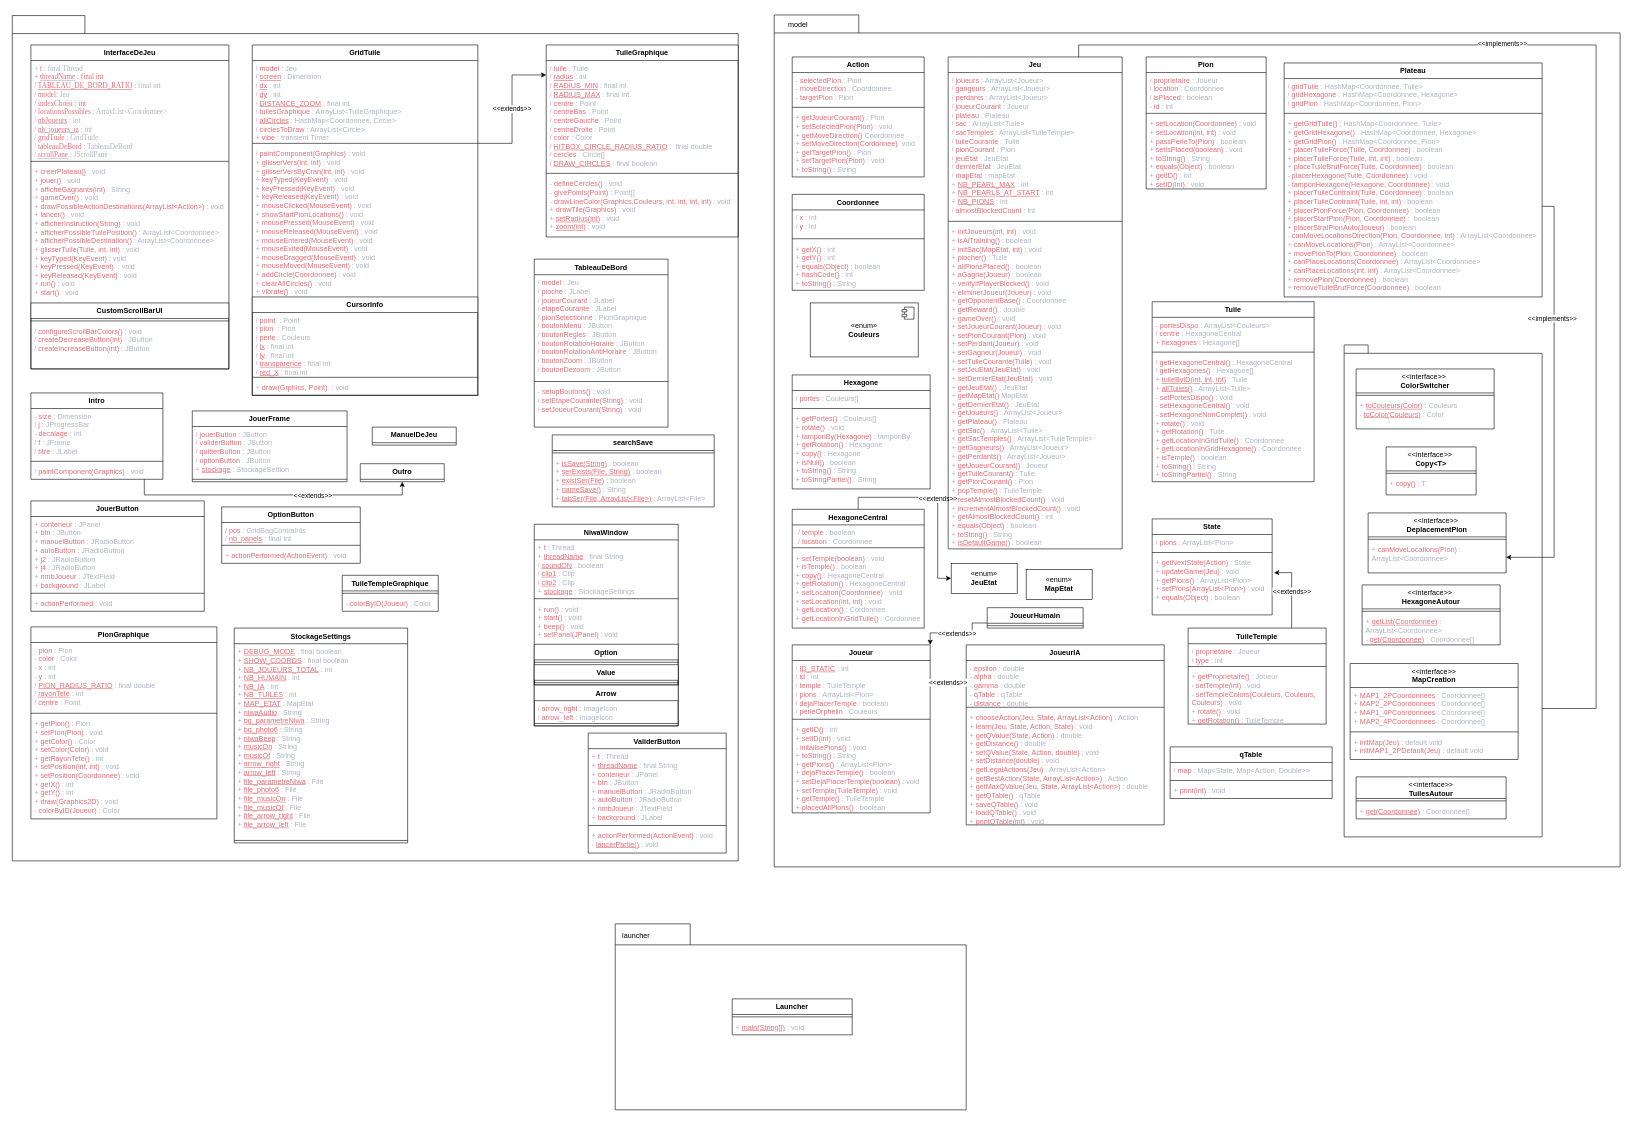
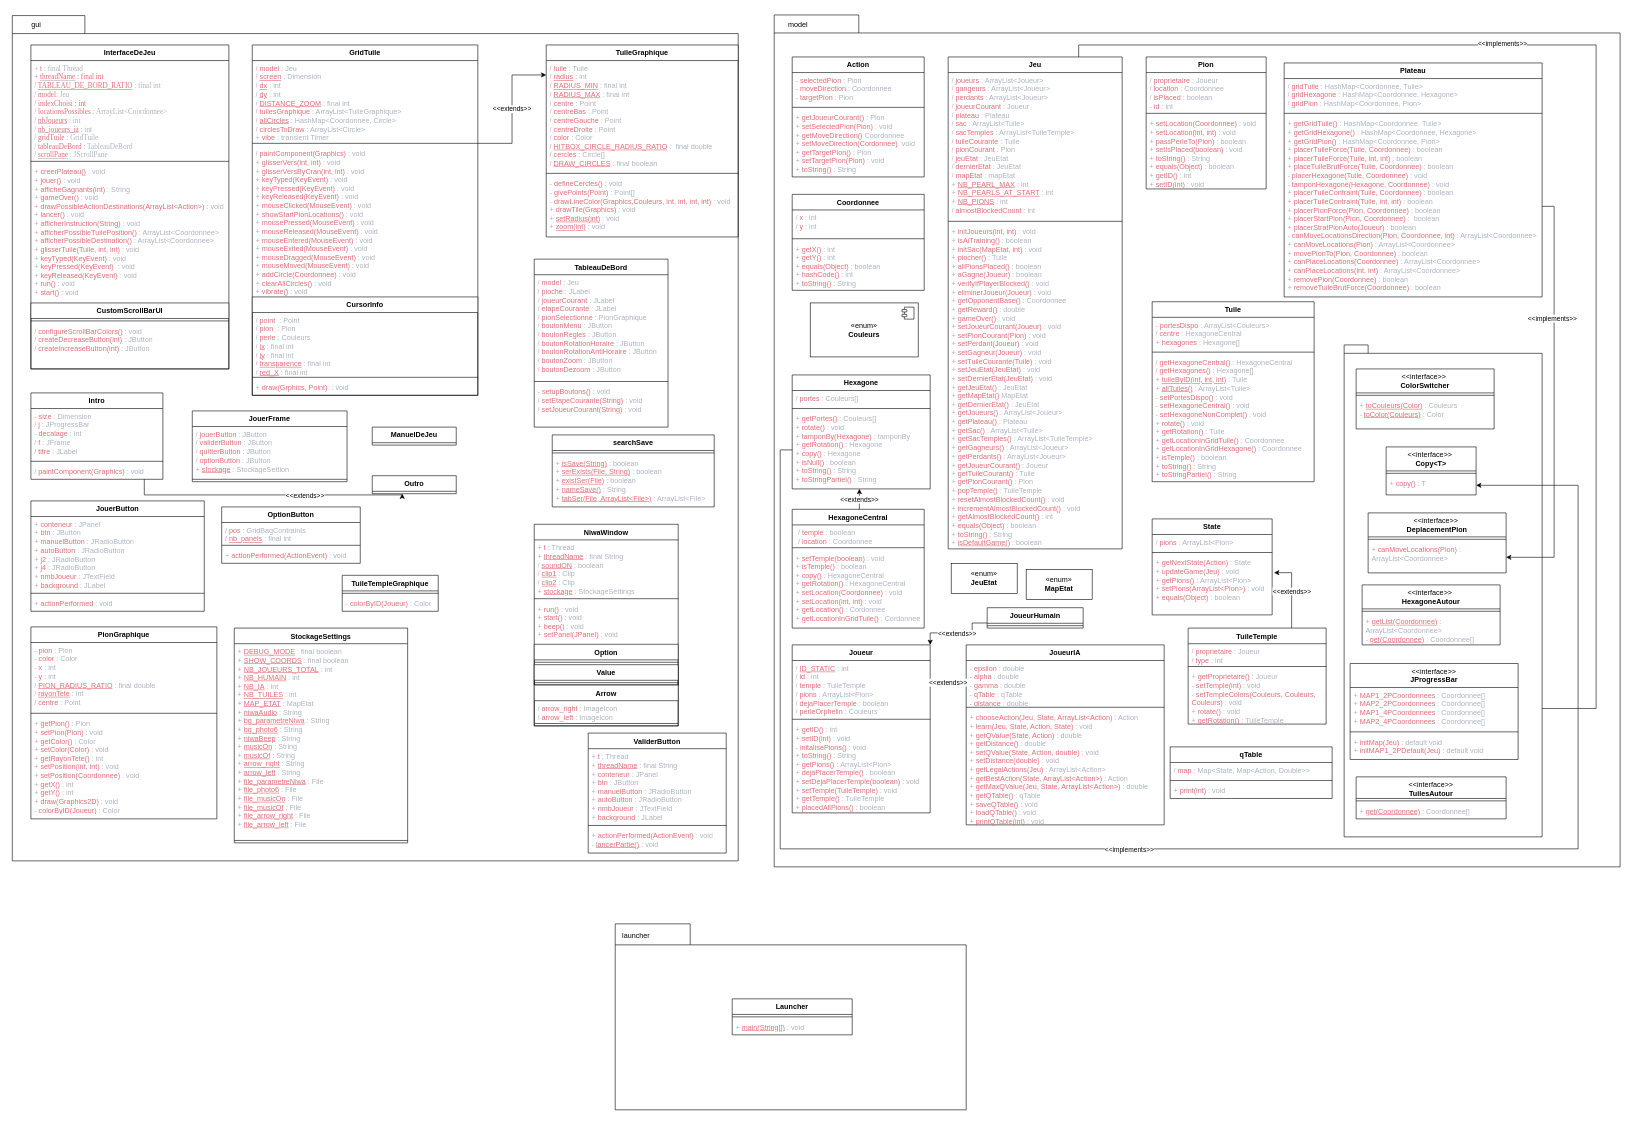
node "gui": added
node "Outro": moved (402, 473) -> (414, 485)
edge "HexagoneCentral" -> "«enum» JeuEtat": now "HexagoneCentral" -> "+ getPortes() : Couleurs[] + rotate() : void + tamponBy(Hexagone) : tamponBy + getRotation() : Hexagone + copy() : Hexagone + isNull() : boolean + toString() : String + toStringPartiel() : String"
node "<<interface>> MapCreation": label "<<interface>> MapCreation" -> "<<interface>> JProgressBar"
edge "+ getPortes() : Couleurs[] + rotate() : void + tamponBy(Hexagone) : tamponBy + getRotation() : Hexagone + copy() : Hexagone + isNull() : boolean + toString() : String + toStringPartiel() : String" -> "+ copy() : T": added, label "<<implements>>"
